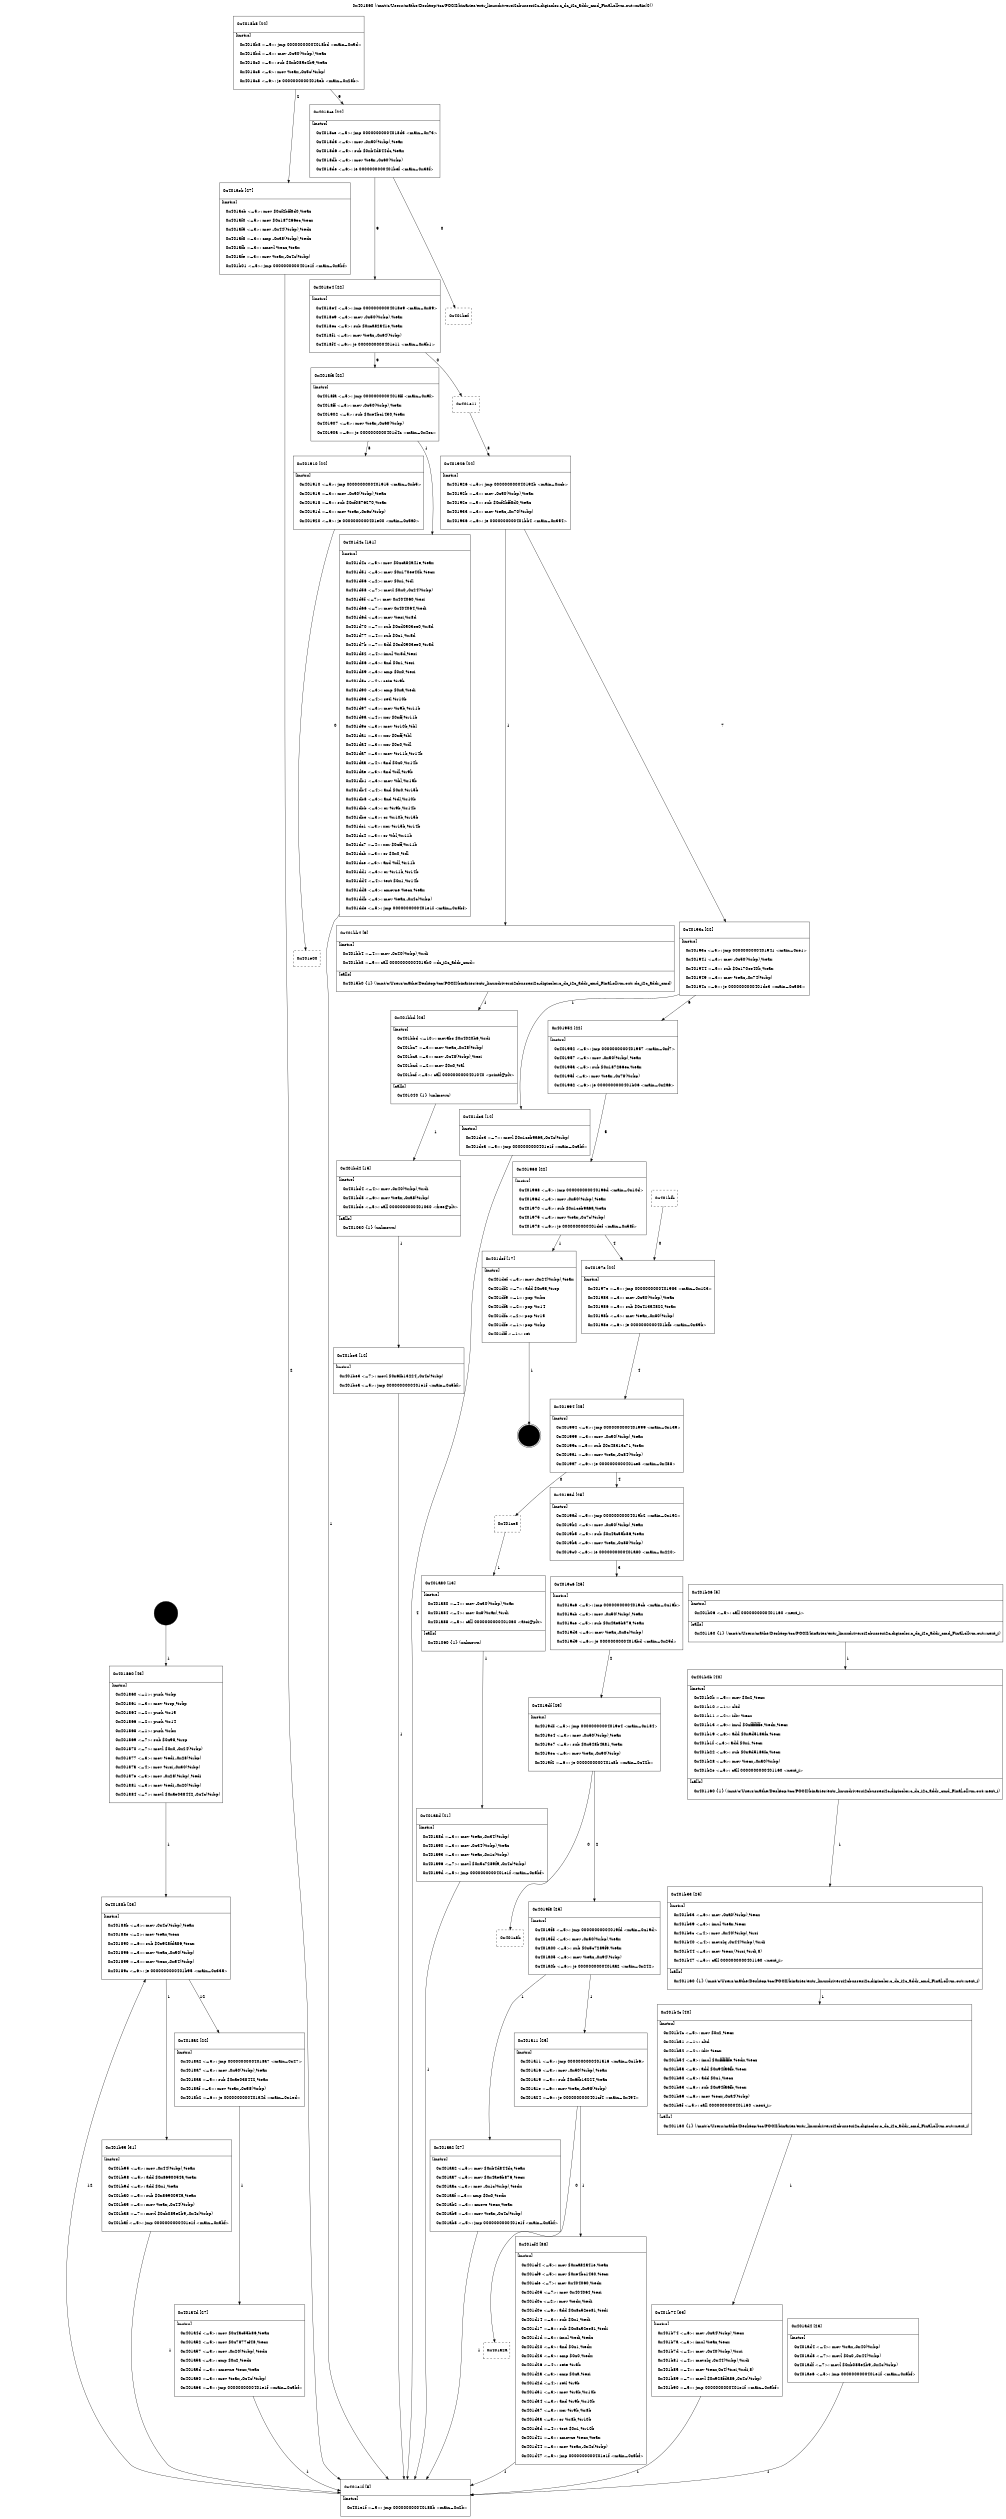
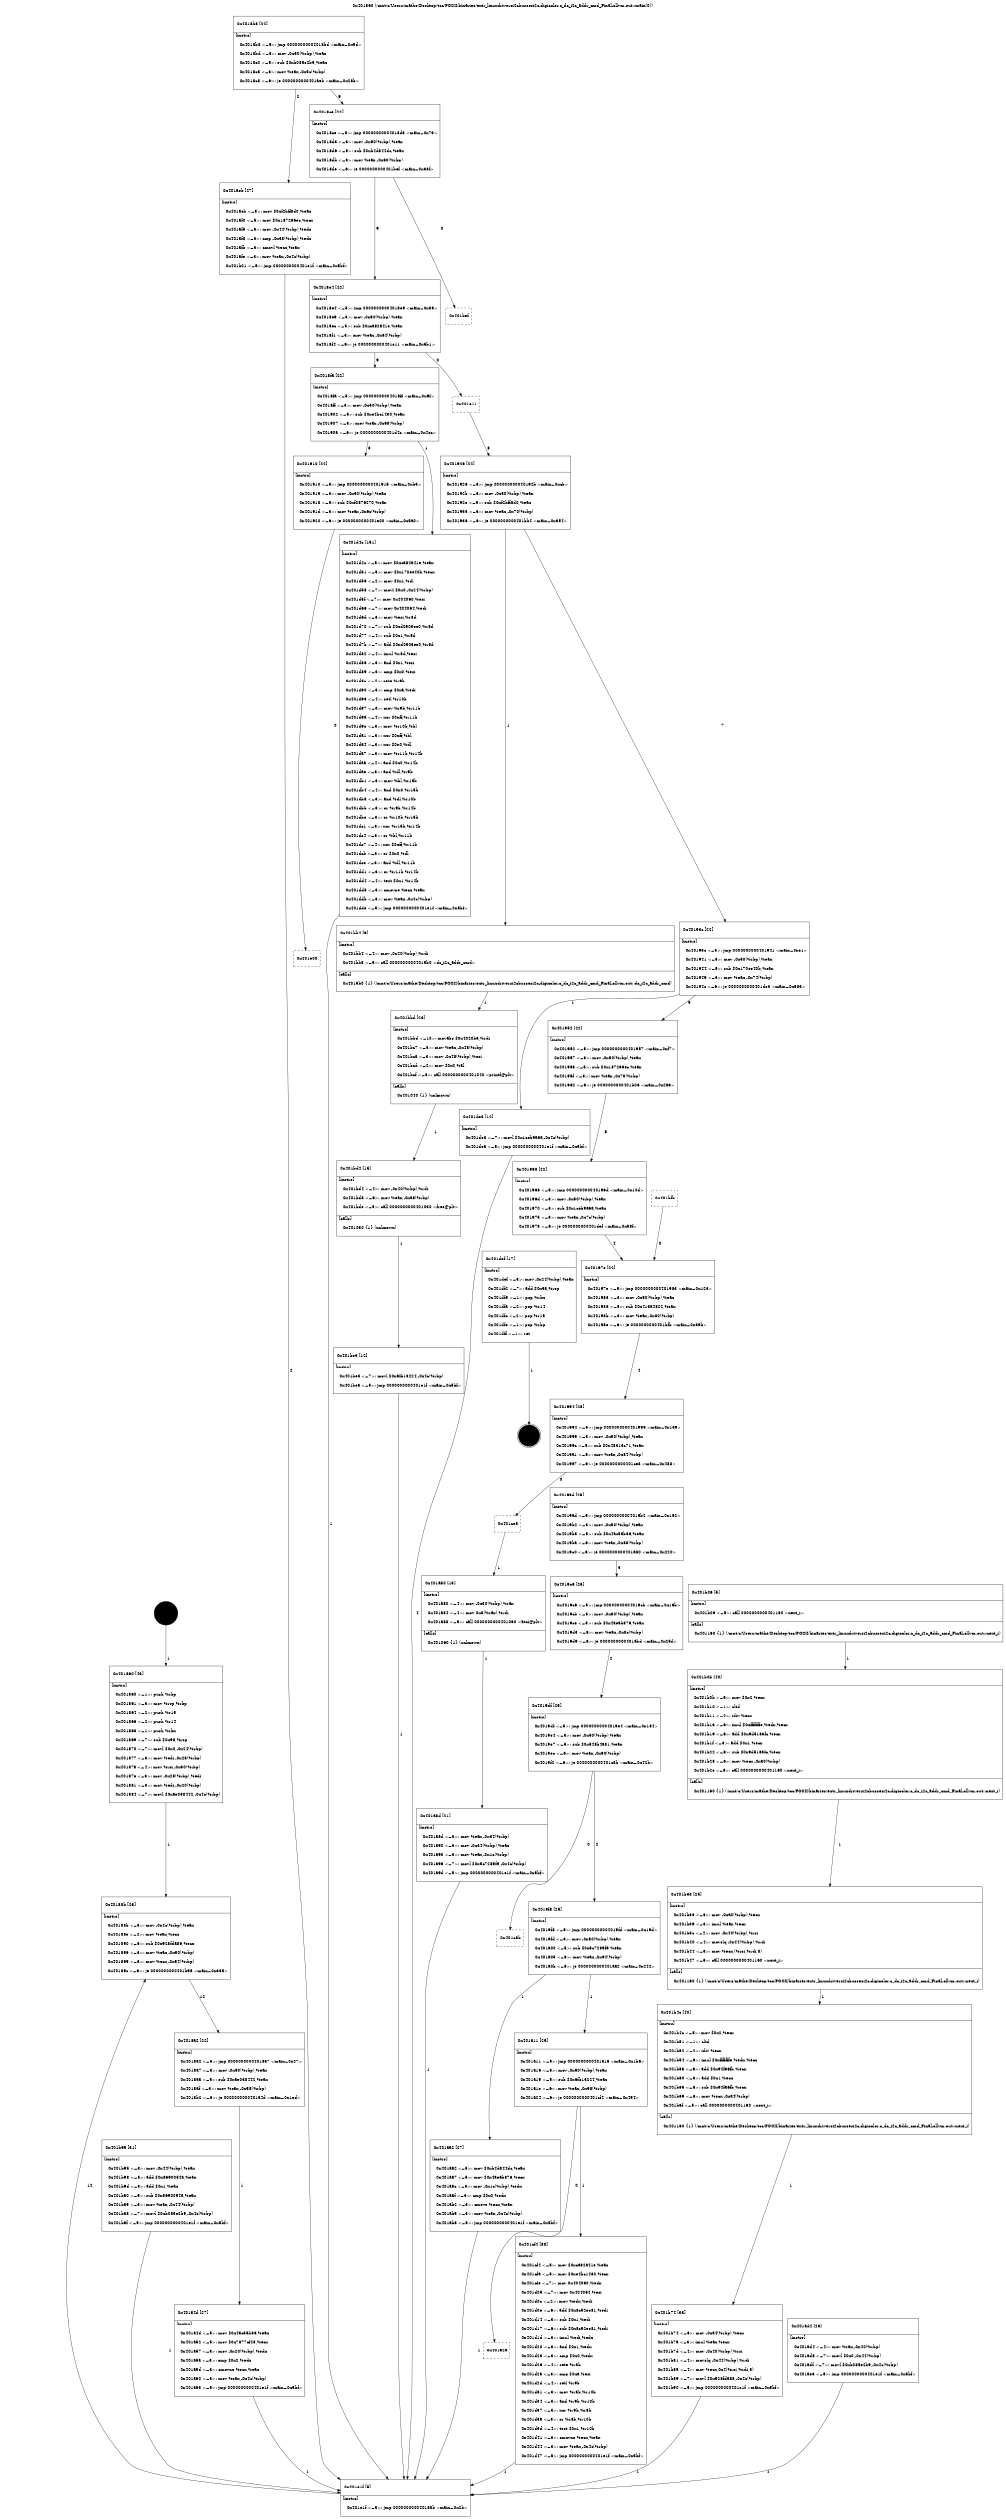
edge "0x401968 [22]" -> "0x401def [17]": removed, label "1"
edge "0x401994 [25]" -> "0x4019ad [25]": removed, label "4"
edge "0x40188b [23]" -> "0x401b95 [31]": removed, label "1"
